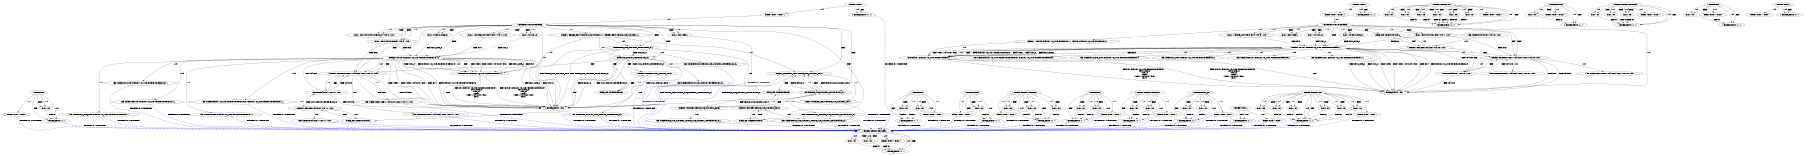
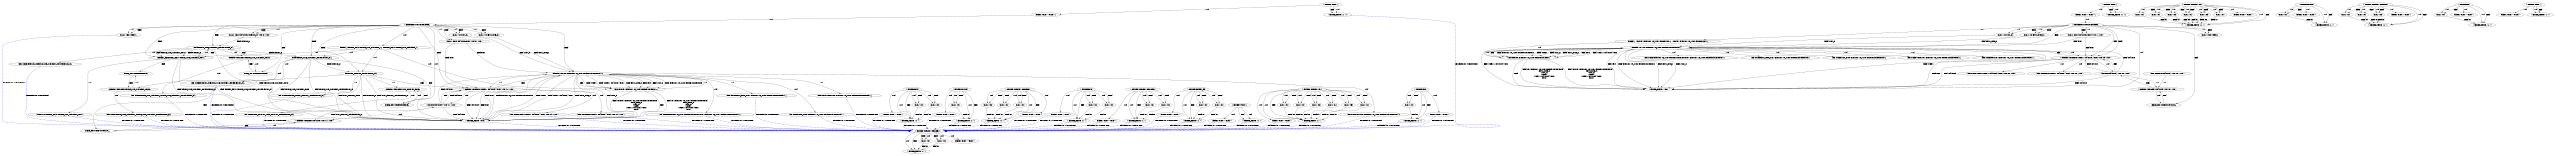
node "<(PARAM,webstore_install::Result result)<SUB>6</SUB>>": removed
node "<(PARAM,webstore_install::Result result)<SUB>5</SUB>>": removed
edge "<(PARAM,const std::string& extension_id)<SUB>3</SUB>>" -> "(count,pending_inline_installations_.count(extension_id))": added, label "DDG: extension_id"
edge "(<operator>.fieldAccess,pending_inline_installations_.count)" -> "(count,pending_inline_installations_.count(extension_id))": added, label "CFG:"
edge "(count,pending_inline_installations_.count(extension_id))" -> "(erase,pending_inline_installations_.erase(extension_id))": added, label "DDG: extension_id"
edge "(erase,install_observers_.erase(extension_id))" -> "(<operator>.fieldAccess,install_observers_.erase)": label "DDG: install_observers_.erase(extension_id)" -> "AST: "
edge "(<operator>.fieldAccess,install_observers_.erase)" -> "(erase,install_observers_.erase(extension_id))": removed, label "CFG:"
edge "<(std.string,std::string())<SUB>10</SUB>>" -> "<(<operator>.fieldAccess,std::string)<SUB>10</SUB>>": added, label "AST:"
node "<(IDENTIFIER,std,std::string())<SUB>14</SUB>>": removed
